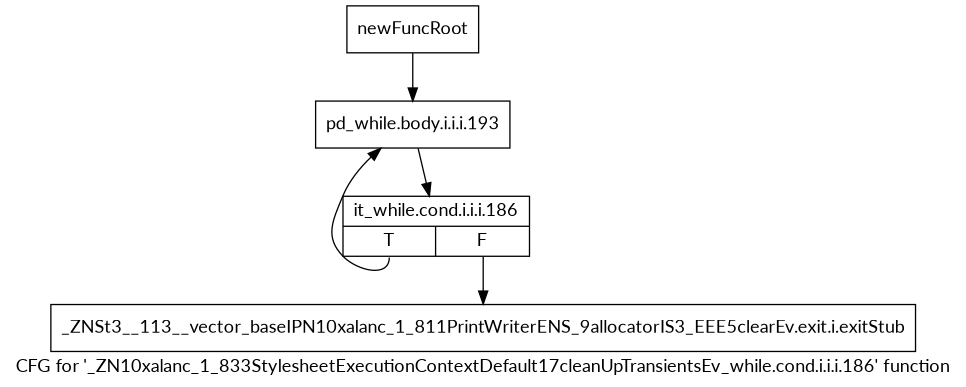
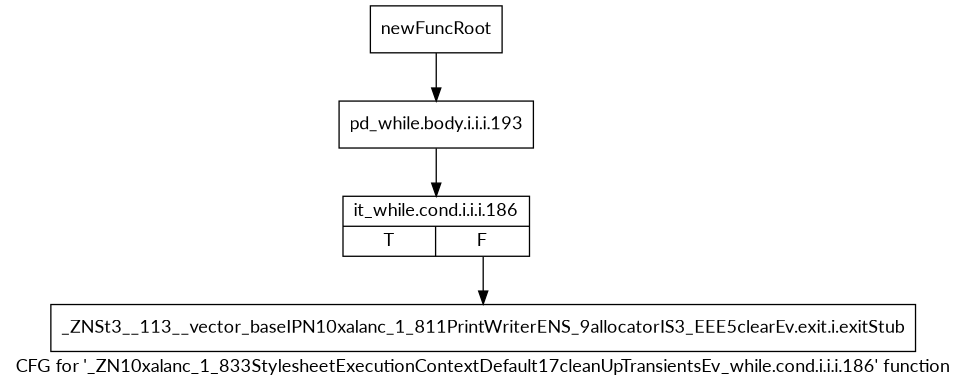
edge "it_while.cond.i.i.i.186" -> "pd_while.body.i.i.i.193": removed
